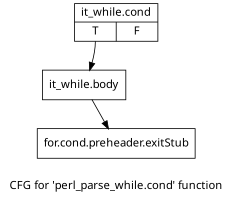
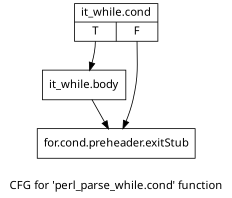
edge "it_while.cond" -> "for.cond.preheader.exitStub": added
